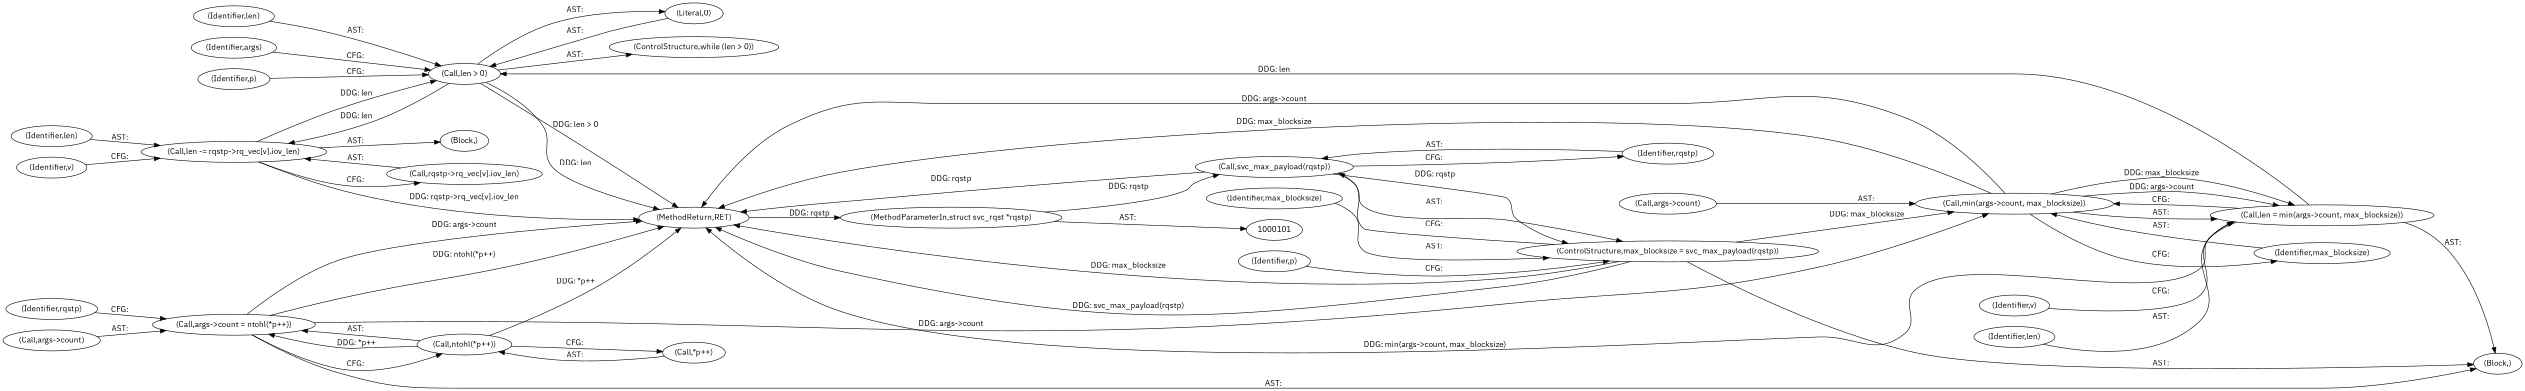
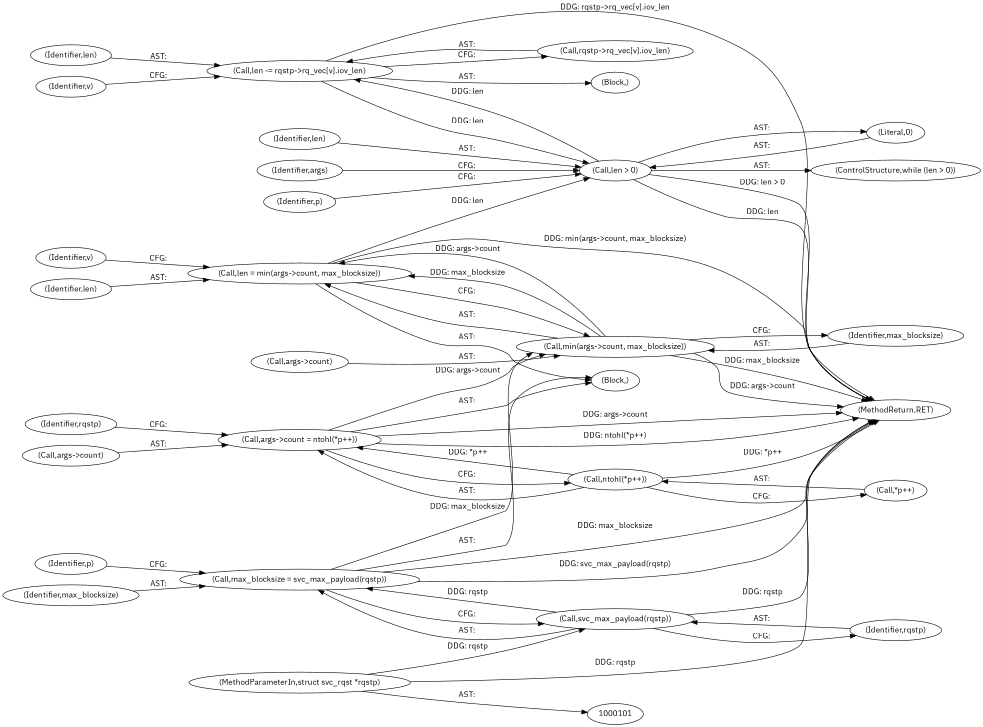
edge "(MethodReturn,RET)" -> "(MethodParameterIn,struct svc_rqst *rqstp)": reversed
node "(ControlStructure,max_blocksize = svc_max_payload(rqstp))": label "(ControlStructure,max_blocksize = svc_max_payload(rqstp))" -> "(Call,max_blocksize = svc_max_payload(rqstp))"
